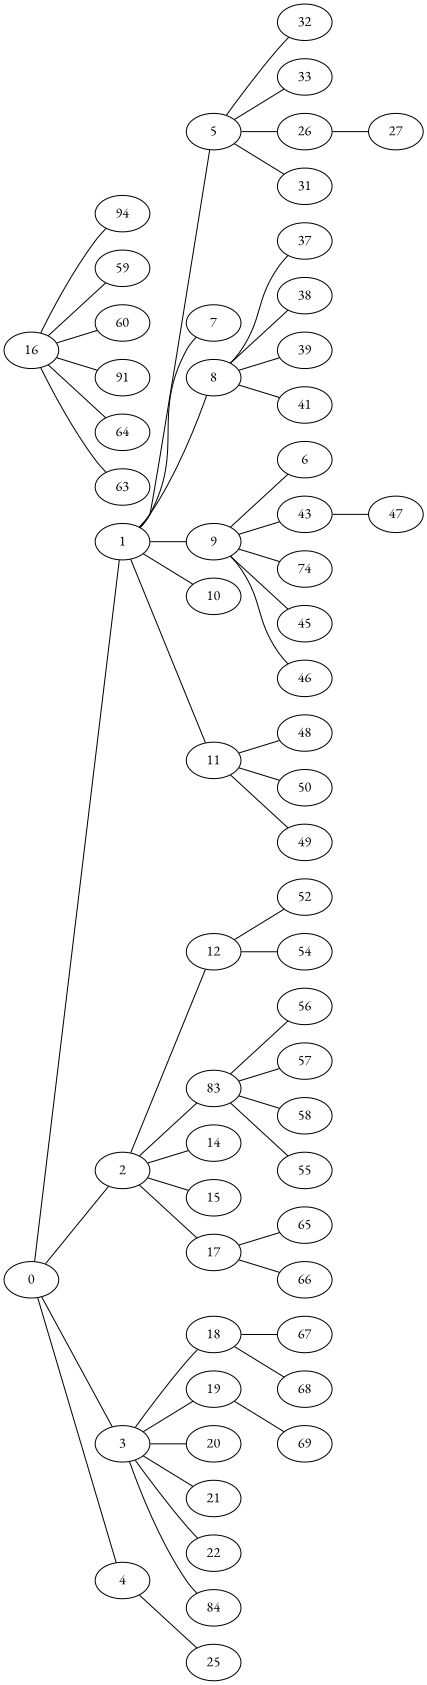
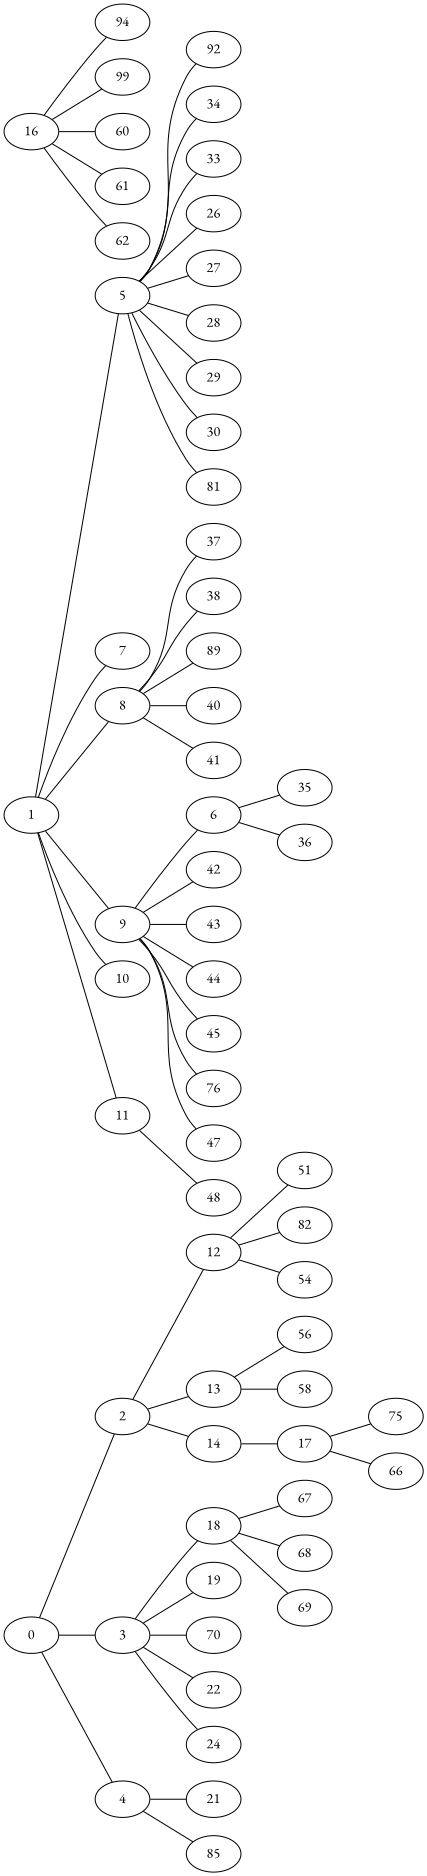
node "32": label "32" -> "92"
node "34": added
edge "26" -- "27": now "5" -- "27"
node "31": label "31" -> "81"
node "59": label "59" -> "99"
node "28": added
node "39": label "39" -> "89"
node "91": label "91" -> "61"
node "29": added
node "64": label "64" -> "62"
node "30": added
node "63": removed
edge "43" -- "47": now "9" -- "47"
node "74": label "74" -> "44"
node "46": label "46" -> "76"
node "40": added
node "50": removed
node "35": added
node "36": added
node "49": removed
node "42": added
node "52": label "52" -> "82"
edge "1" -- "0": removed
node "57": removed
node "83": label "83" -> "13"
node "55": removed
node "51": added
node "15": removed
edge "2" -- "17": now "14" -- "17"
node "65": label "65" -> "75"
edge "19" -- "69": now "18" -- "69"
node "20": label "20" -> "70"
edge "3" -- "21": now "4" -- "21"
node "84": label "84" -> "24"
node "25": label "25" -> "85"
